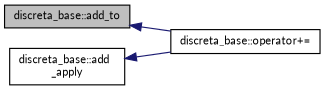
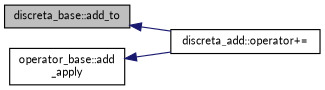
node "discreta_base::operator+=": label "discreta_base::operator+=" -> "discreta_add::operator+="
node "discreta_base::add _apply": label "discreta_base::add _apply" -> "operator_base::add _apply"
